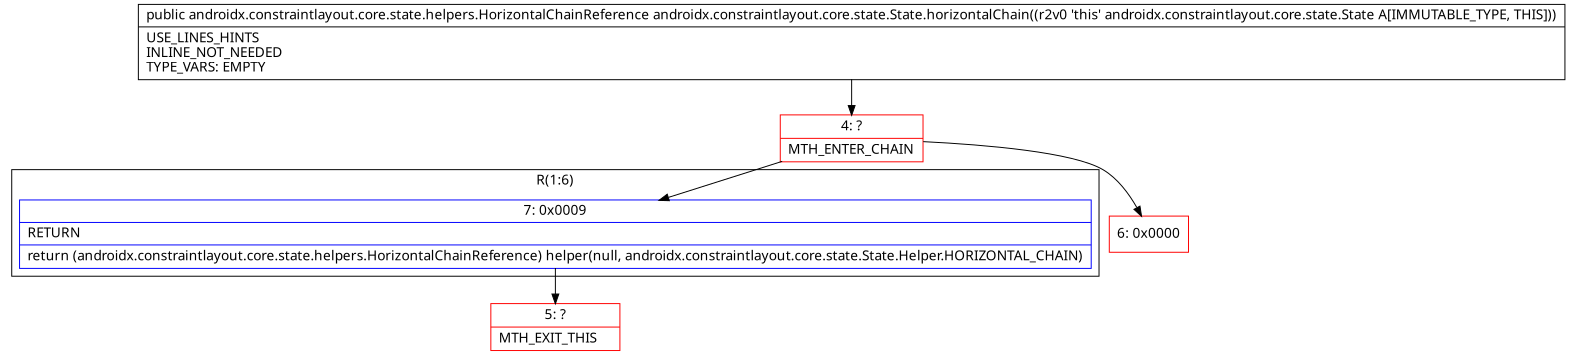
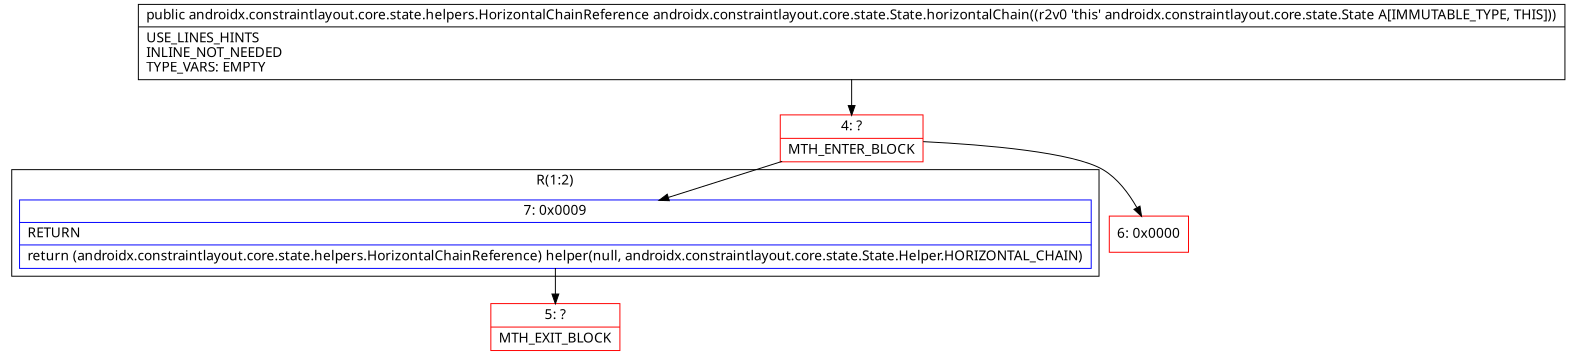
node "4: ?": text "MTH_ENTER_CHAIN" -> "MTH_ENTER_BLOCK"
cluster "R(1:6)": label "R(1:6)" -> "R(1:2)"
node "5: ?": text "MTH_EXIT_THIS" -> "MTH_EXIT_BLOCK"
